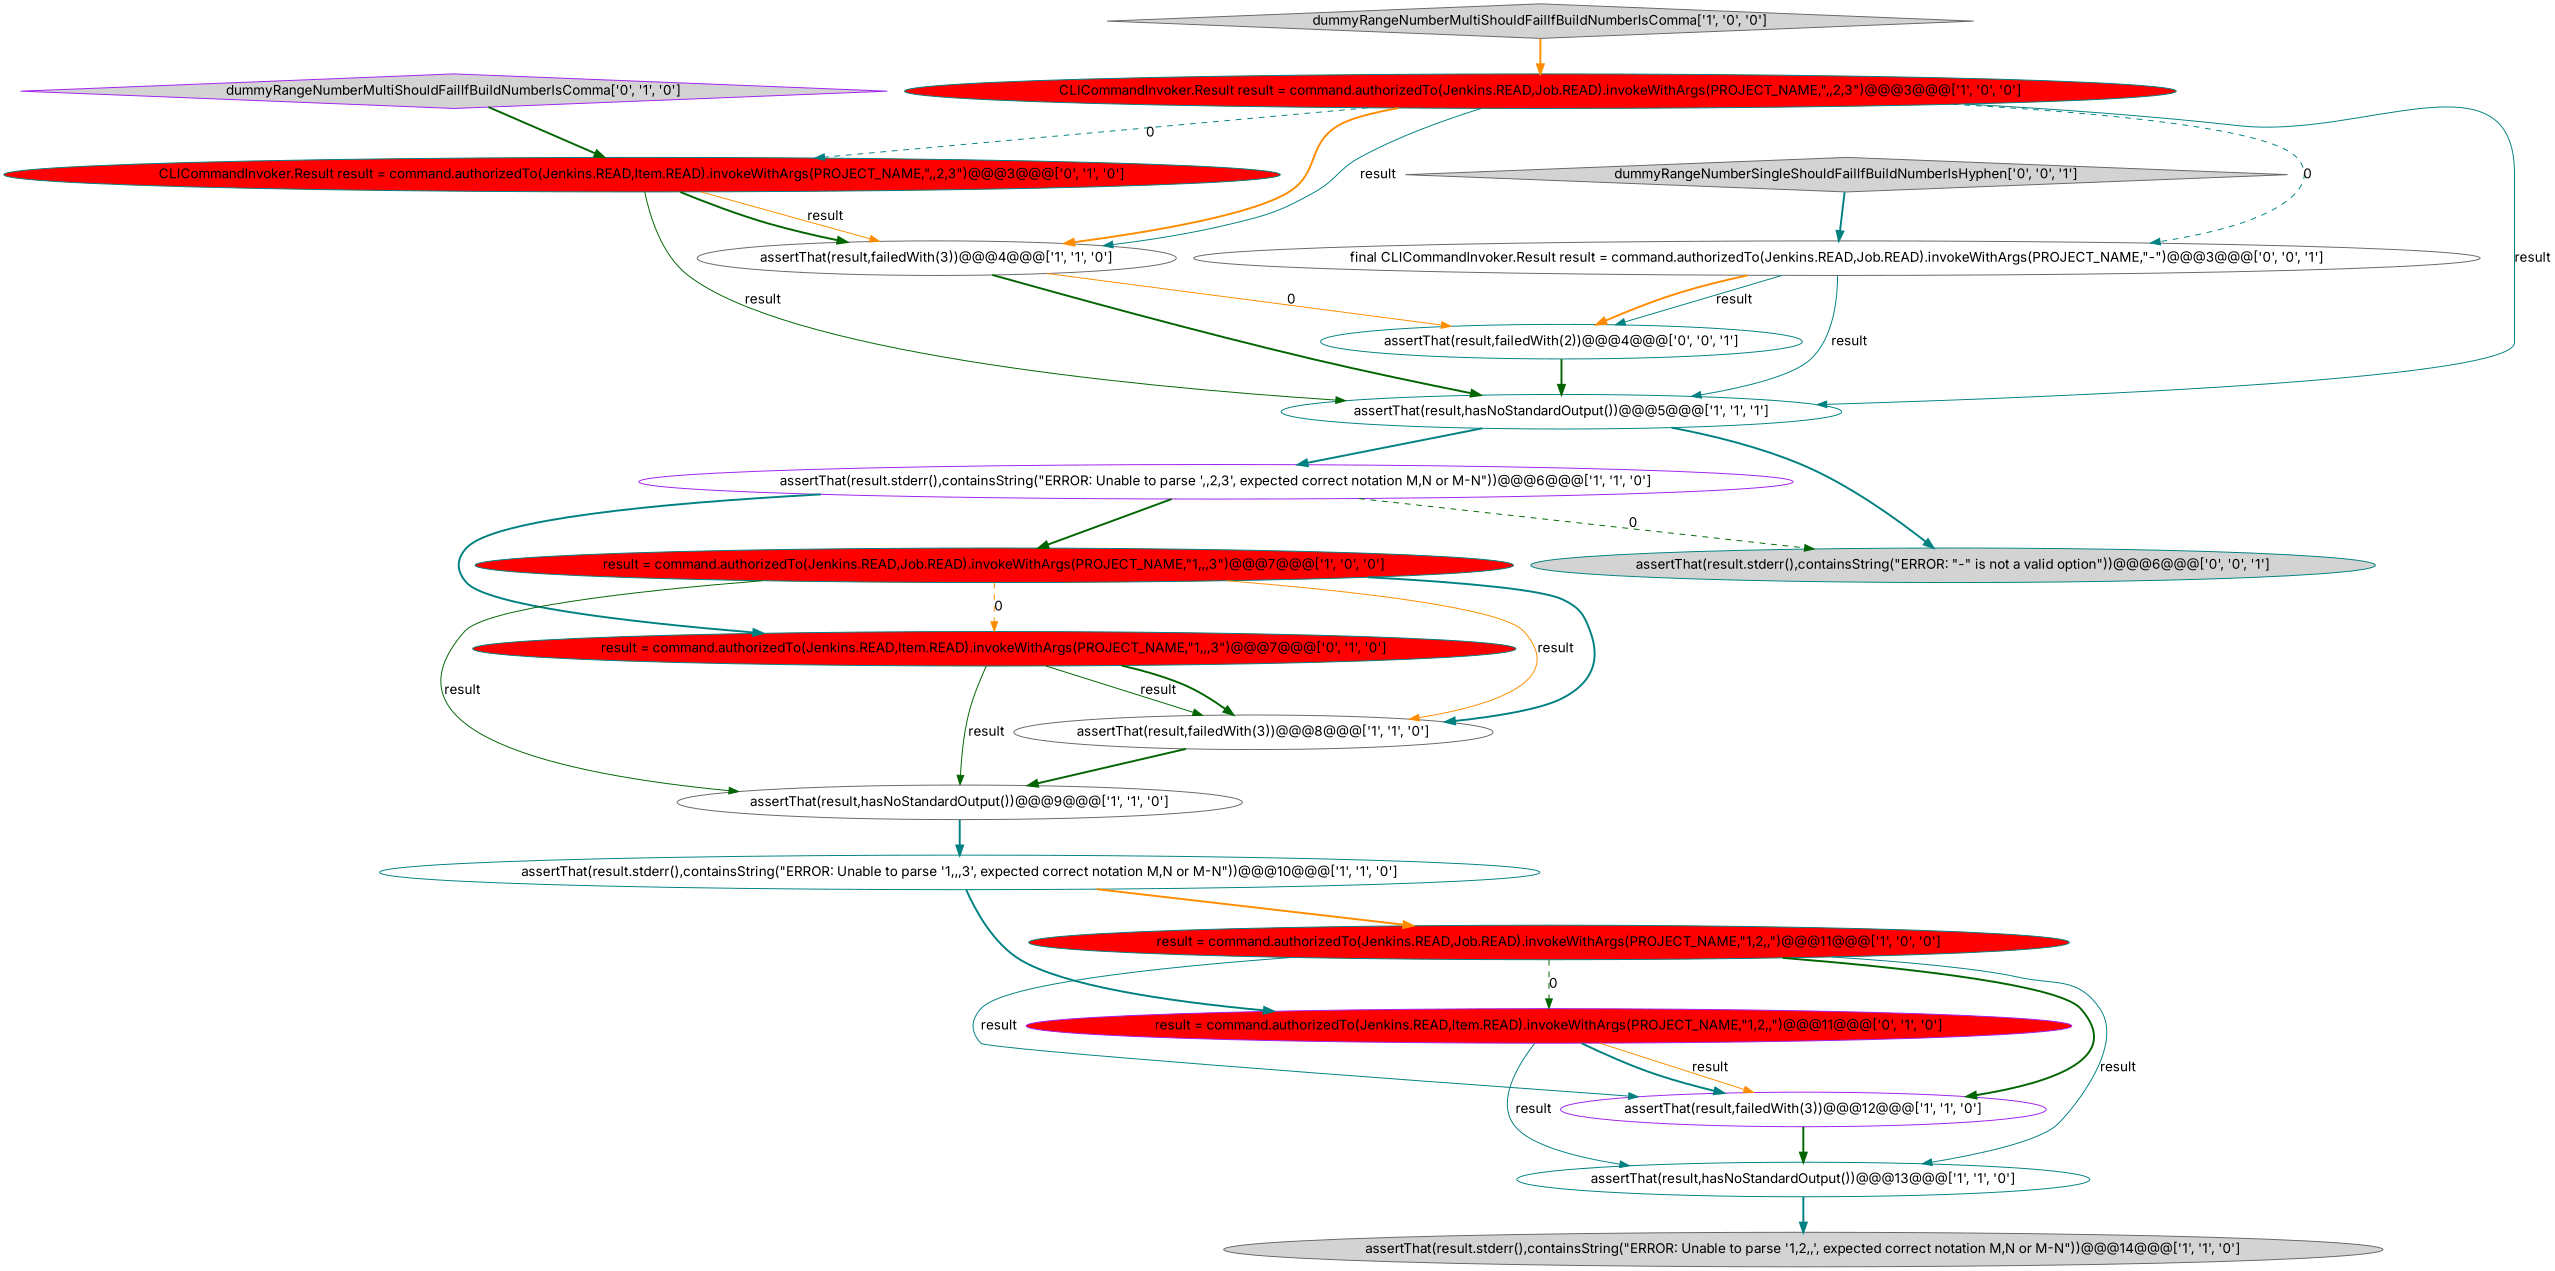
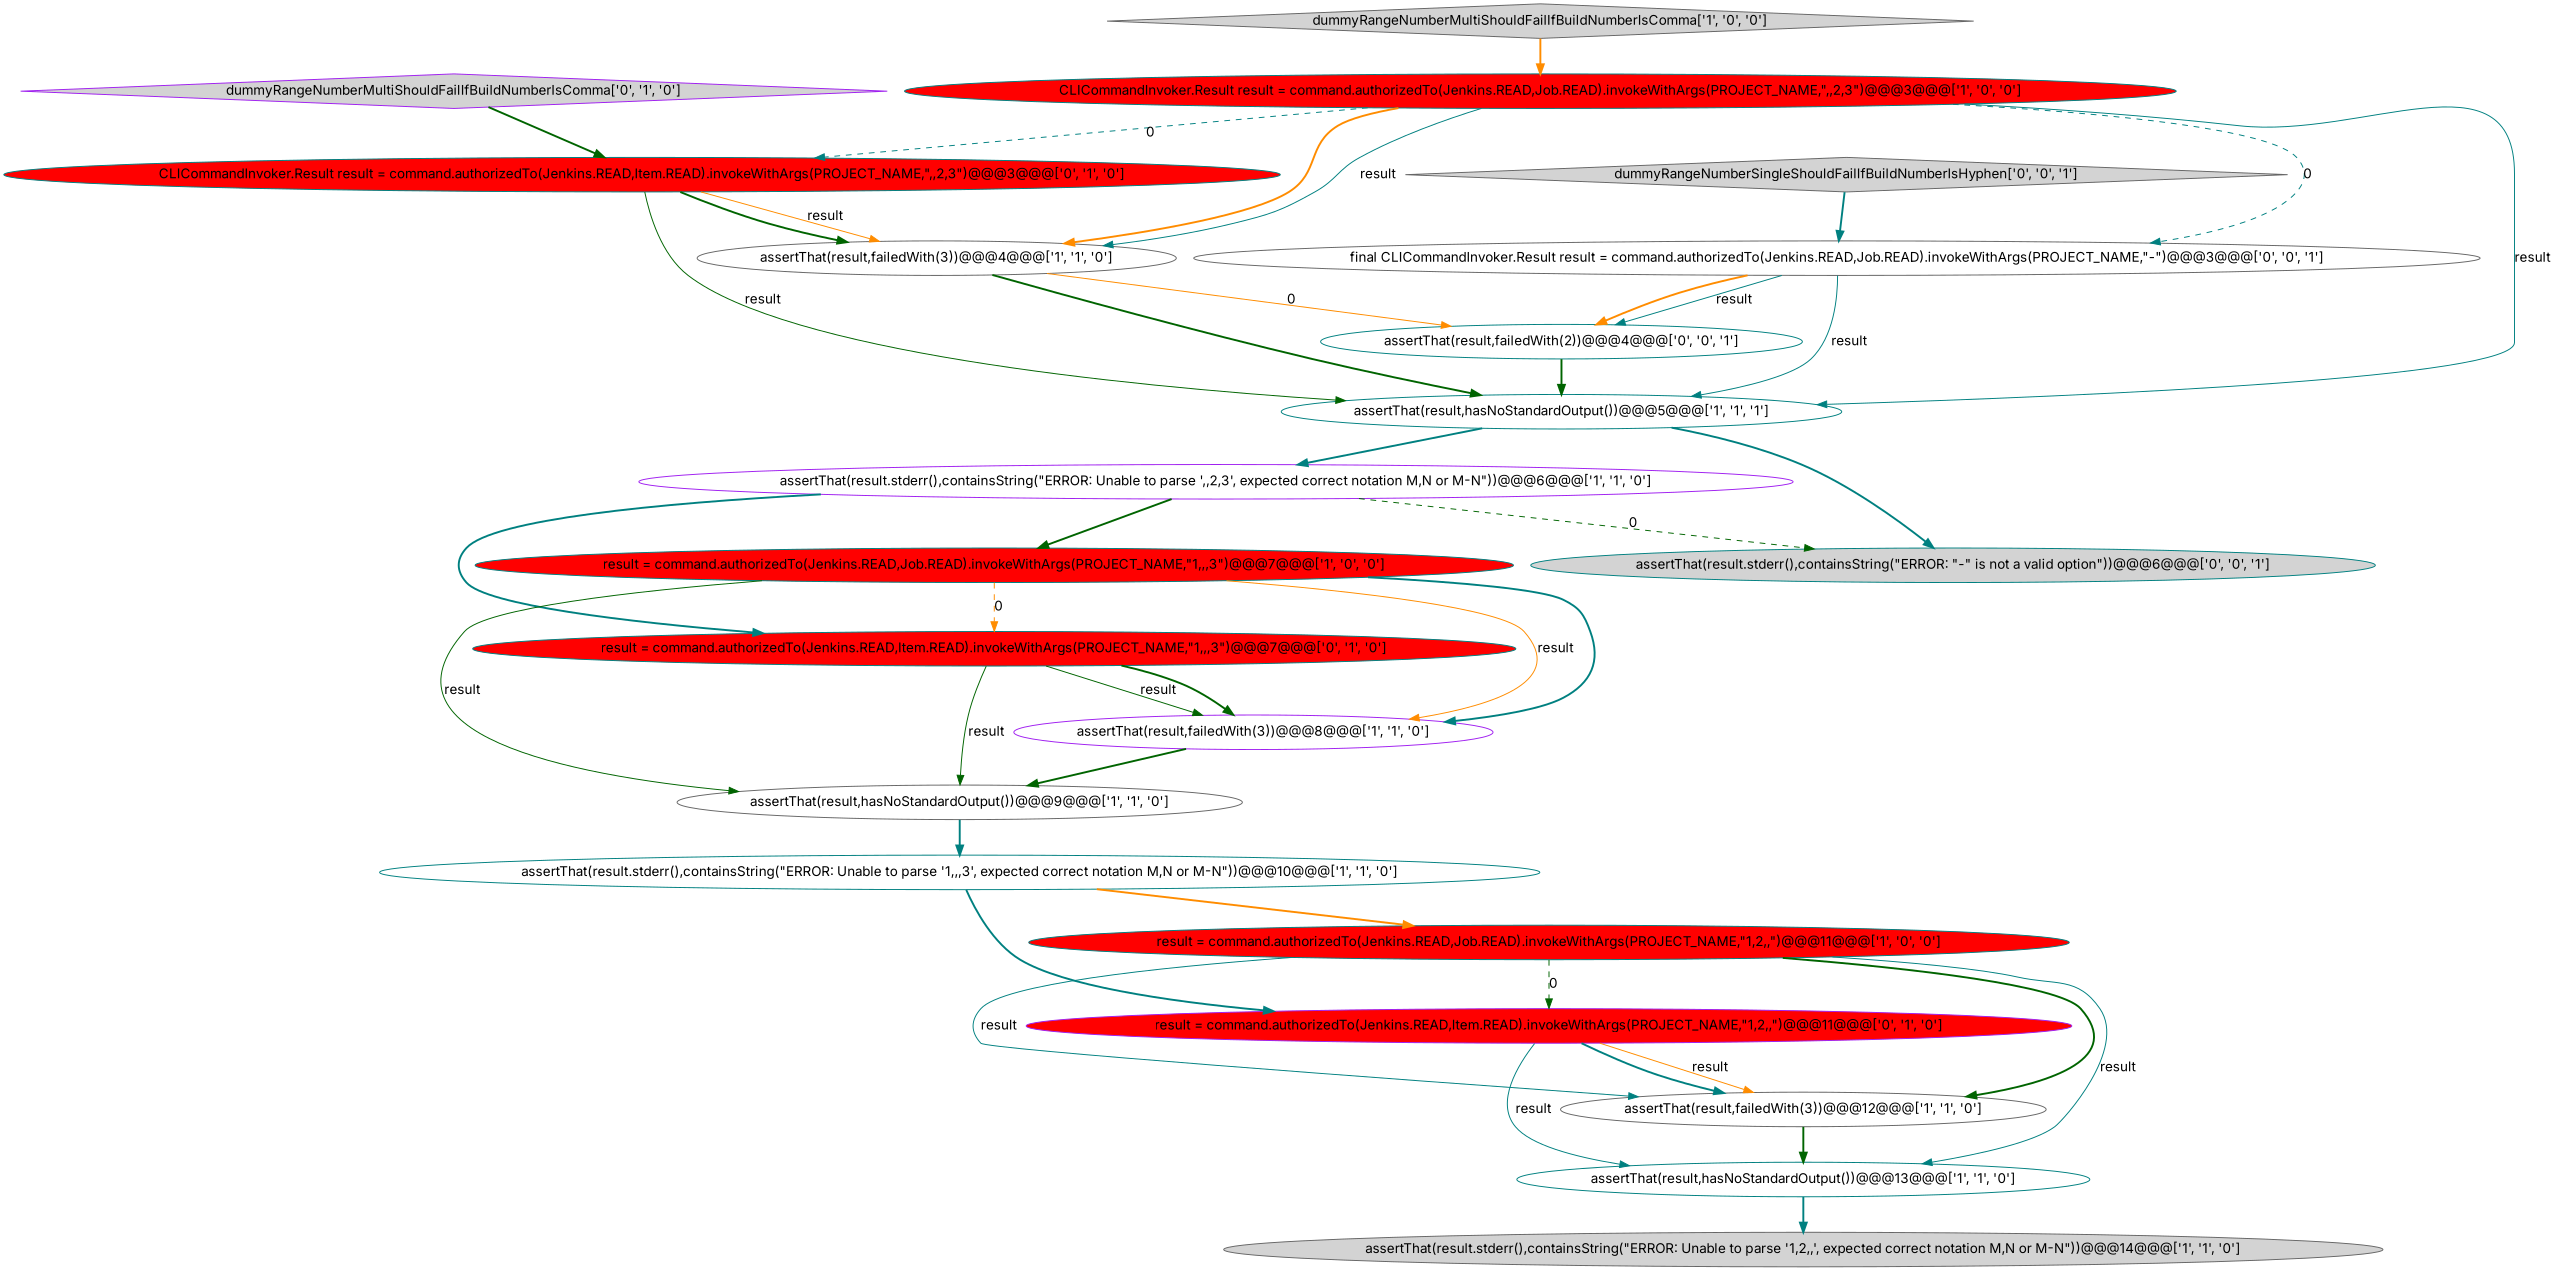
node "assertThat(result,failedWith(3))@@@8@@@['1', '1', '0']": color gray40 -> purple
node "assertThat(result,failedWith(3))@@@12@@@['1', '1', '0']": color purple -> gray40
